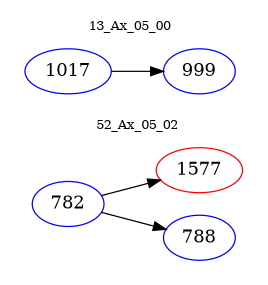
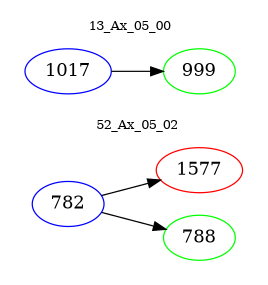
node "999": color blue -> green
node "788": color blue -> green
